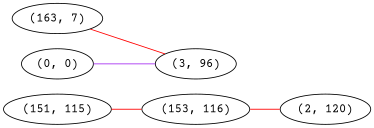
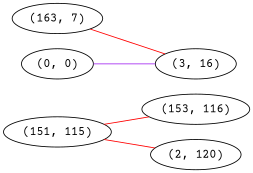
node "(3, 96)": label "(3, 96)" -> "(3, 16)"
edge "(153, 116)" -- "(2, 120)": now "(151, 115)" -- "(2, 120)"
